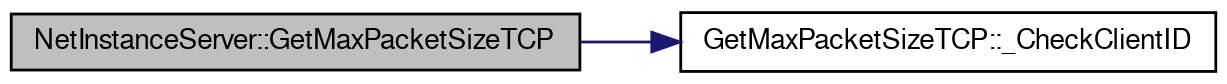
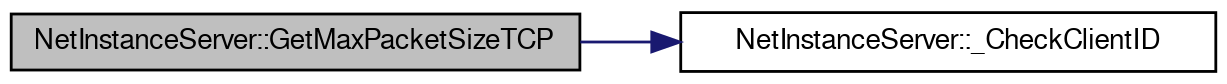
node "GetMaxPacketSizeTCP::_CheckClientID": label "GetMaxPacketSizeTCP::_CheckClientID" -> "NetInstanceServer::_CheckClientID"
